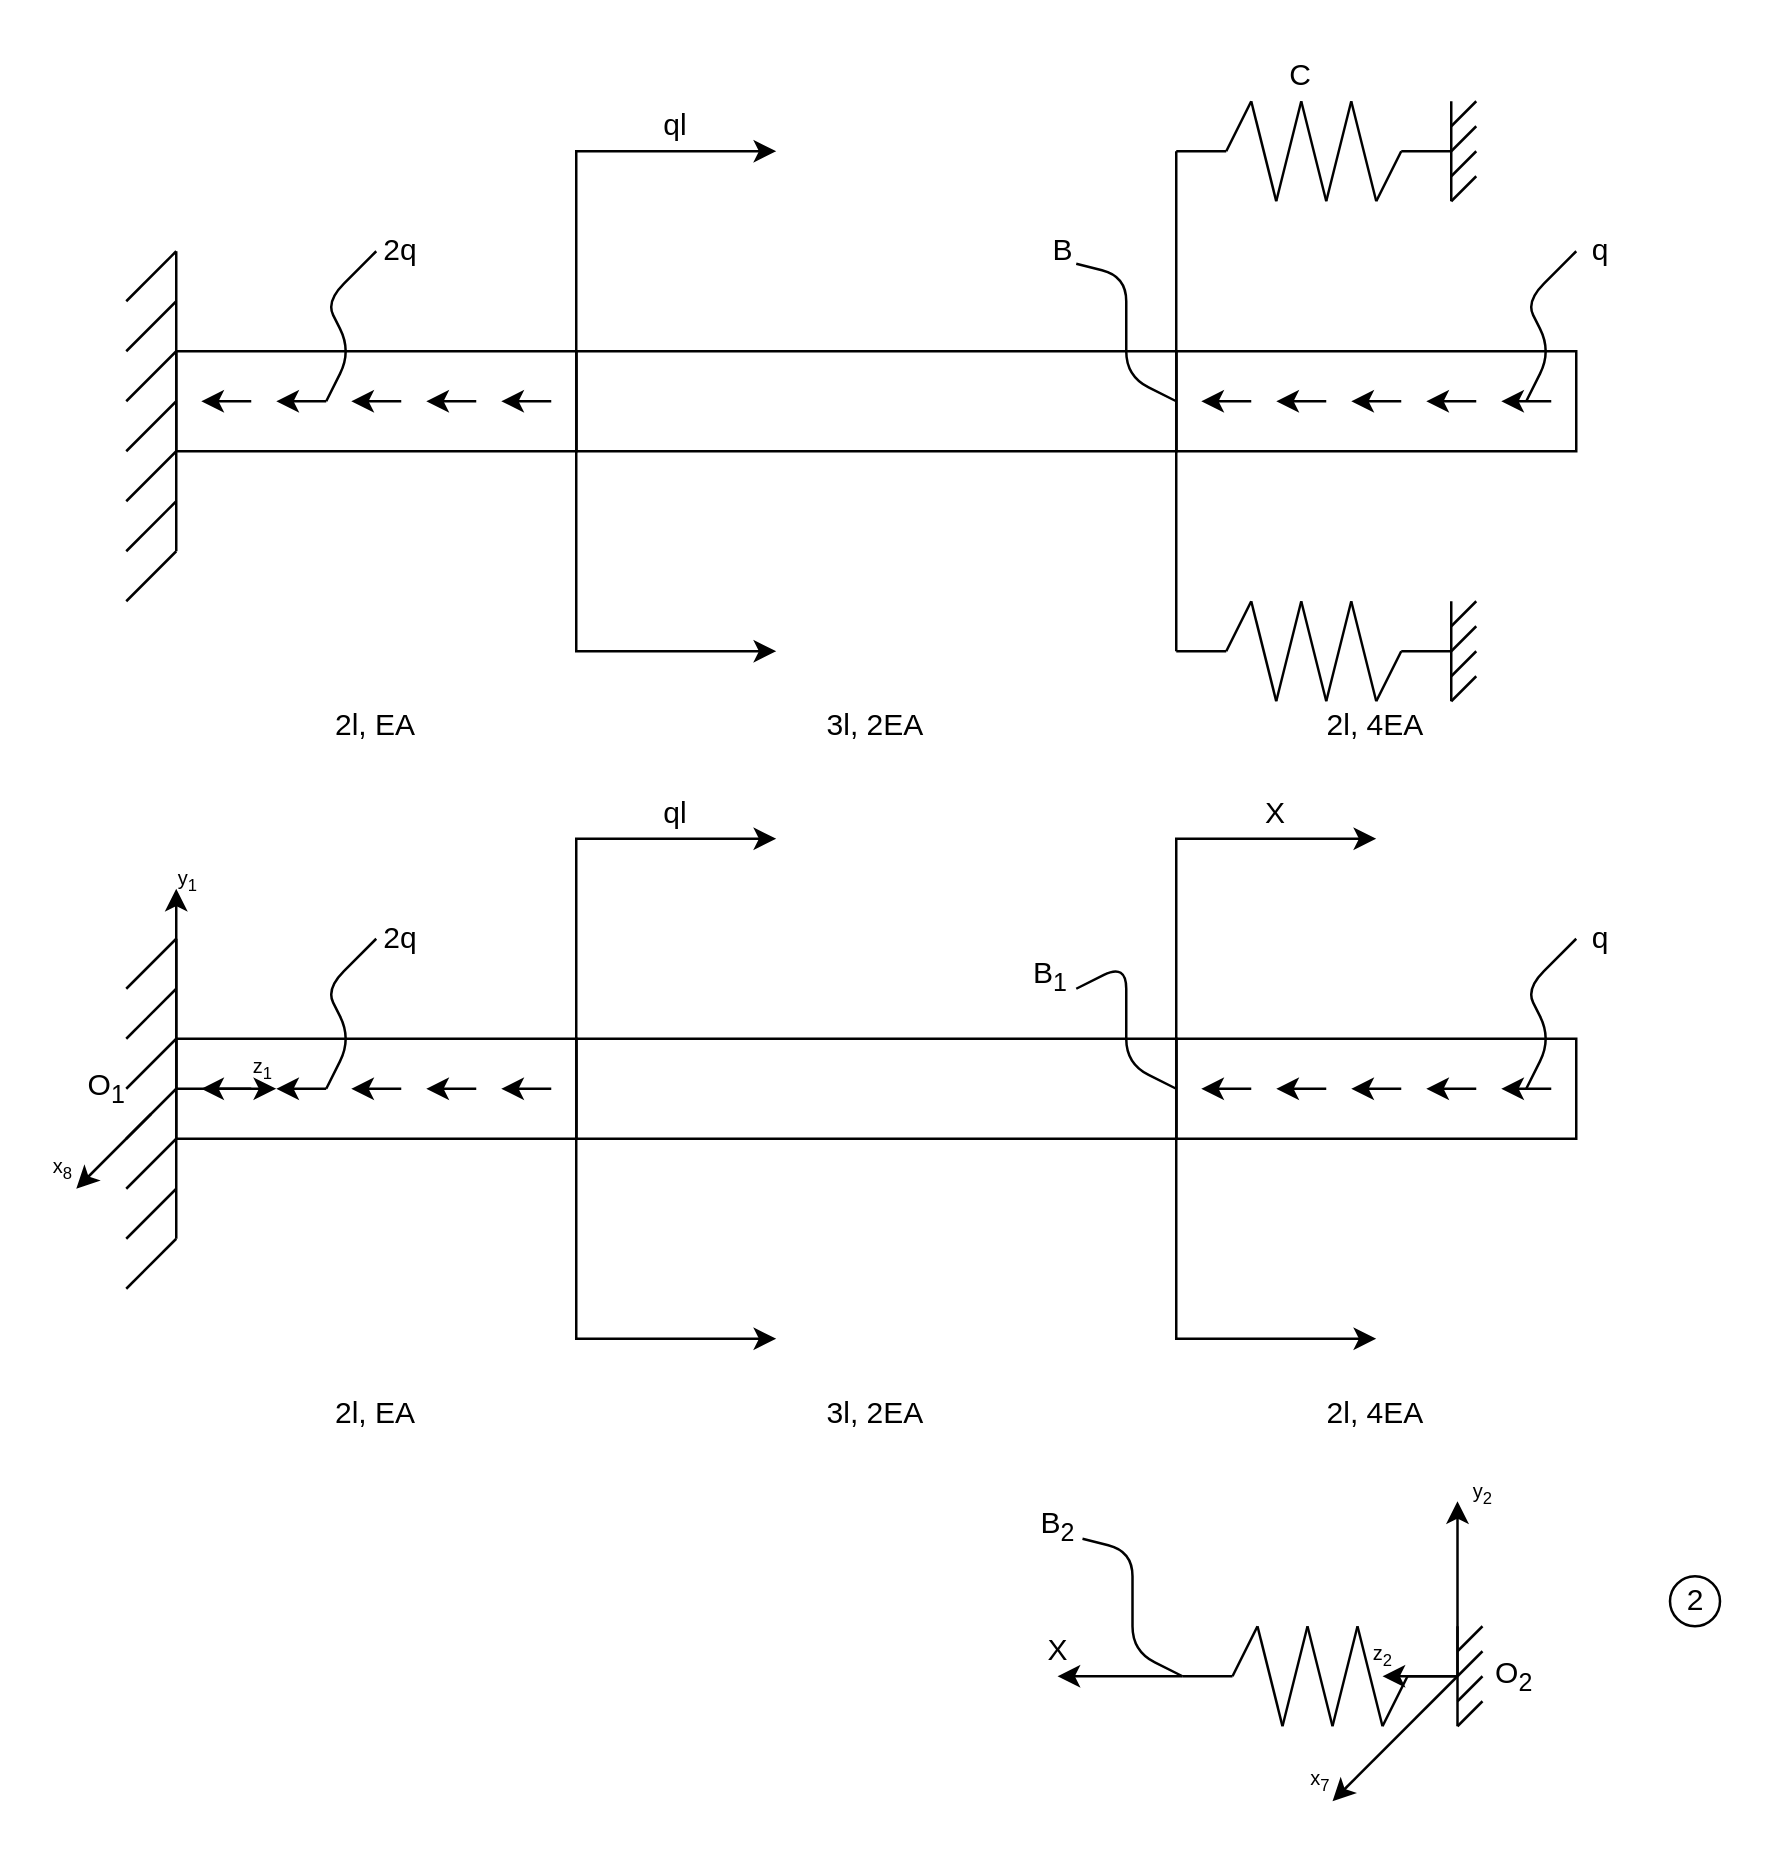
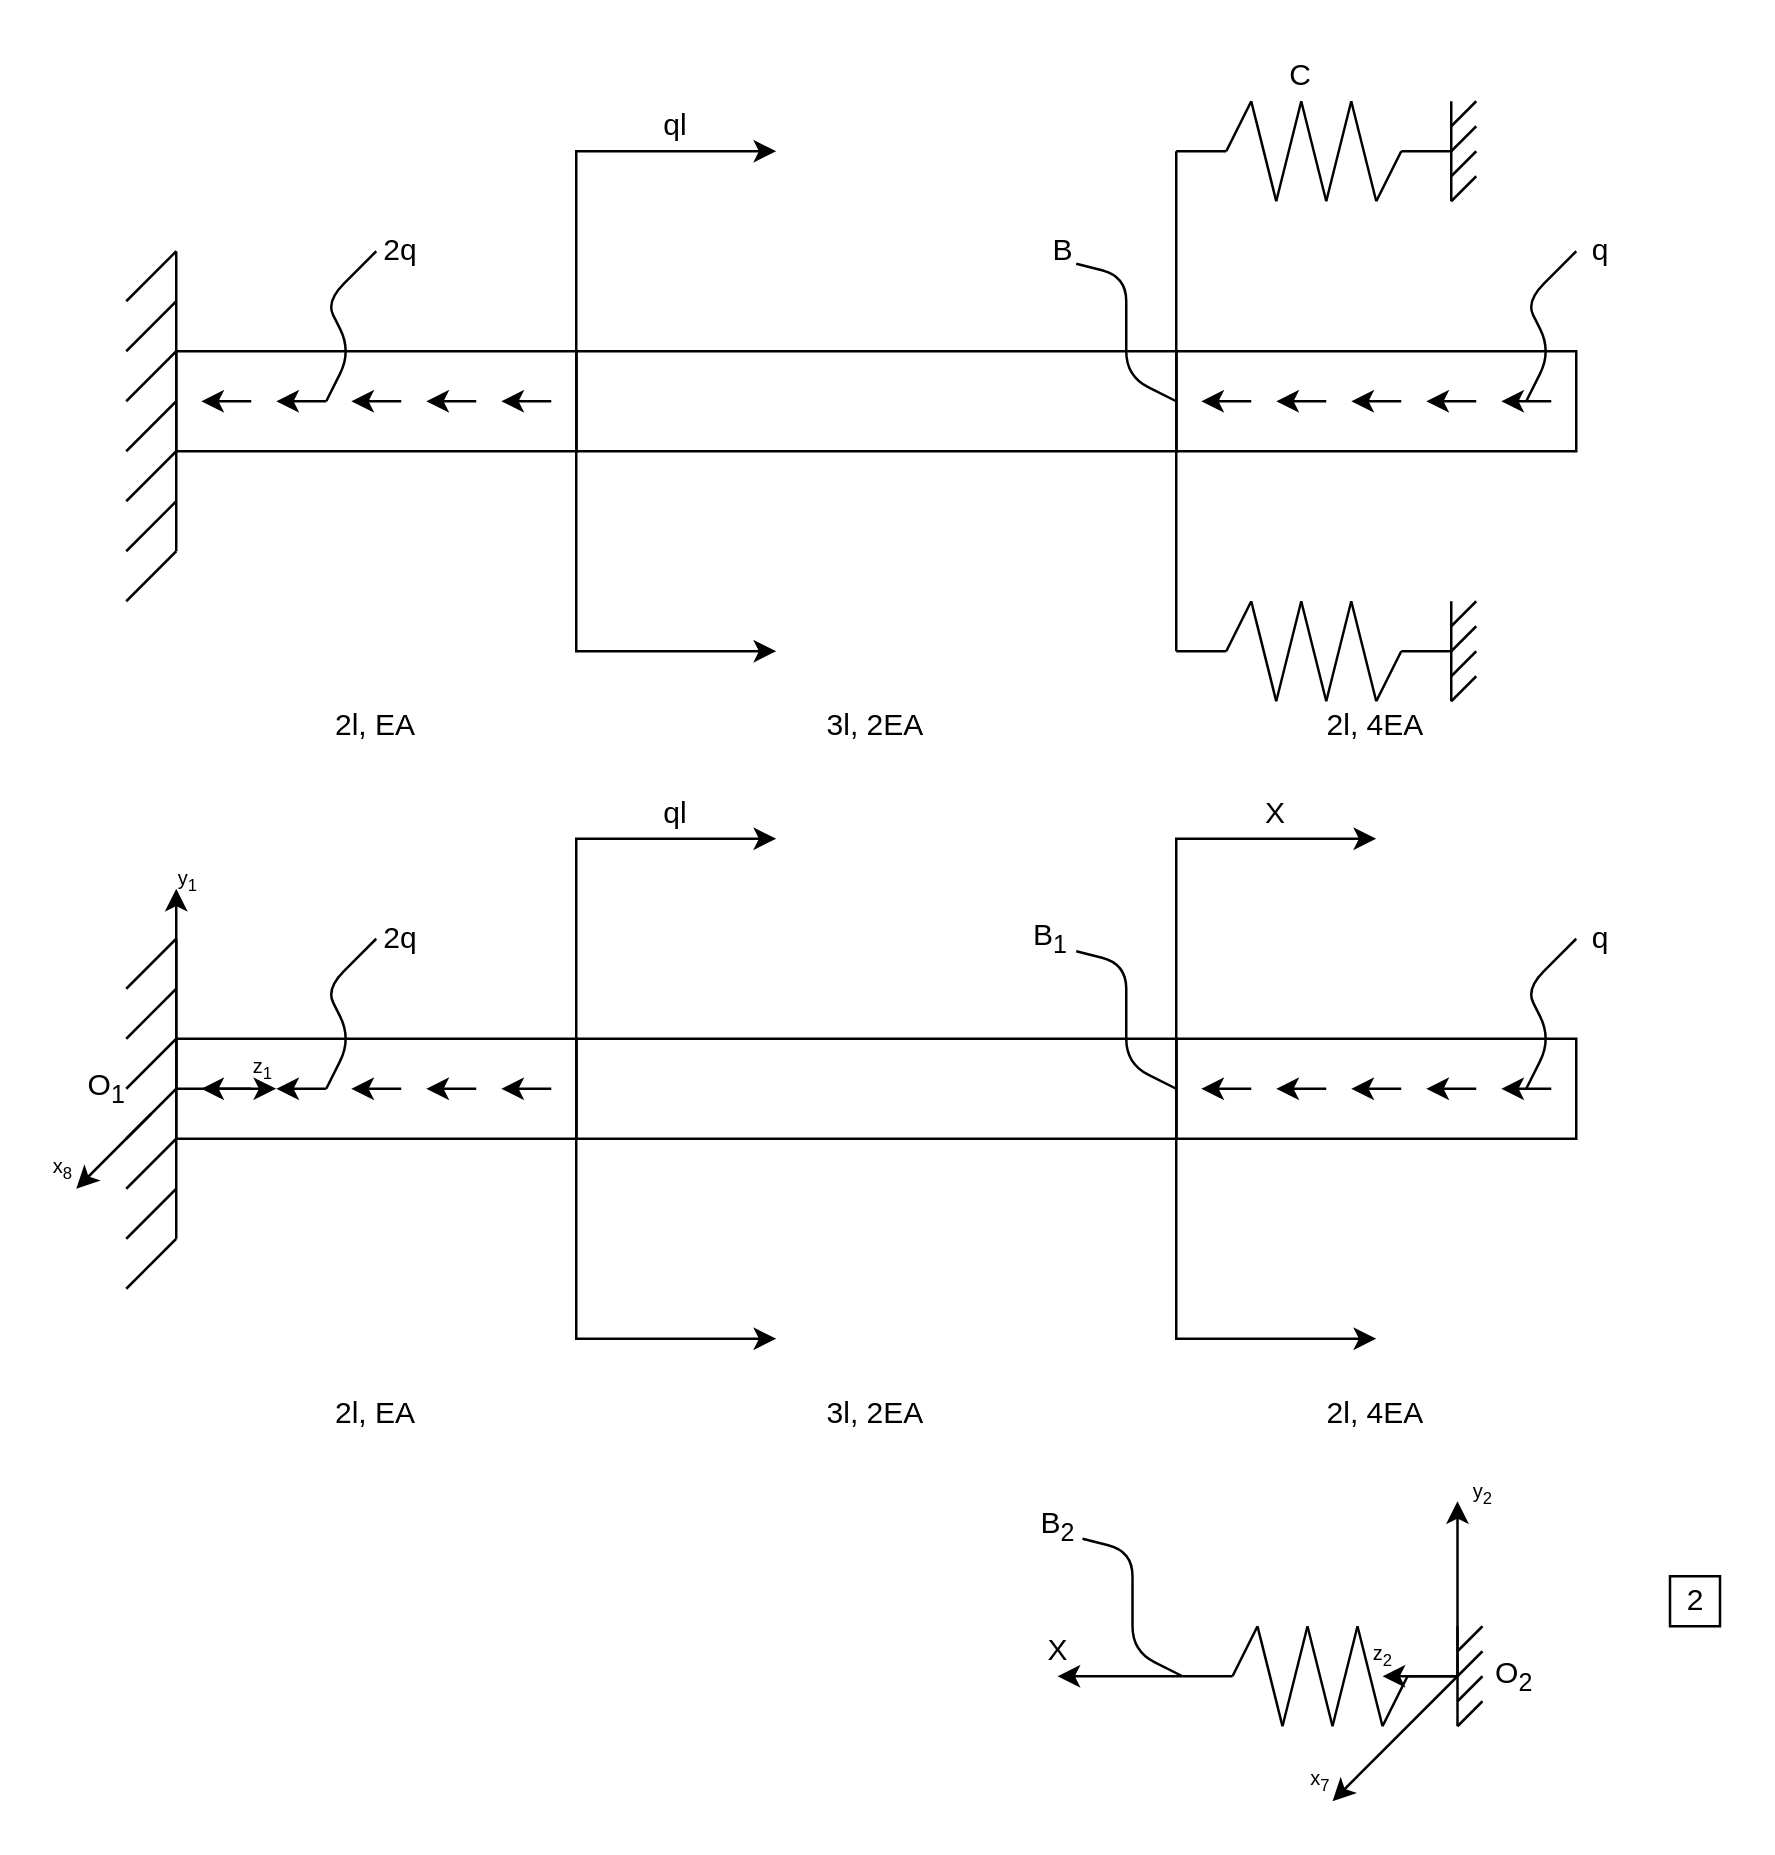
node "B1": moved (1051, 976) -> (1051, 939)
node "2": shape ellipse -> rectangle
